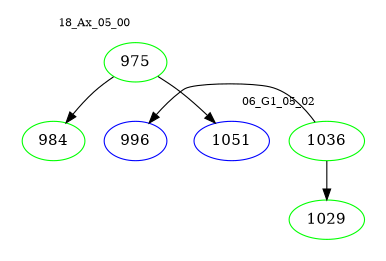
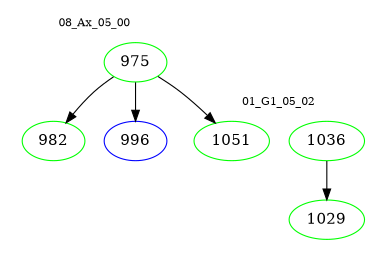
cluster "18_Ax_05_00": label "18_Ax_05_00" -> "08_Ax_05_00"
edge "1036" -> "996": now "975" -> "996"
cluster "06_G1_05_02": label "06_G1_05_02" -> "01_G1_05_02"
node "984": label "984" -> "982"
node "1051": color blue -> green
